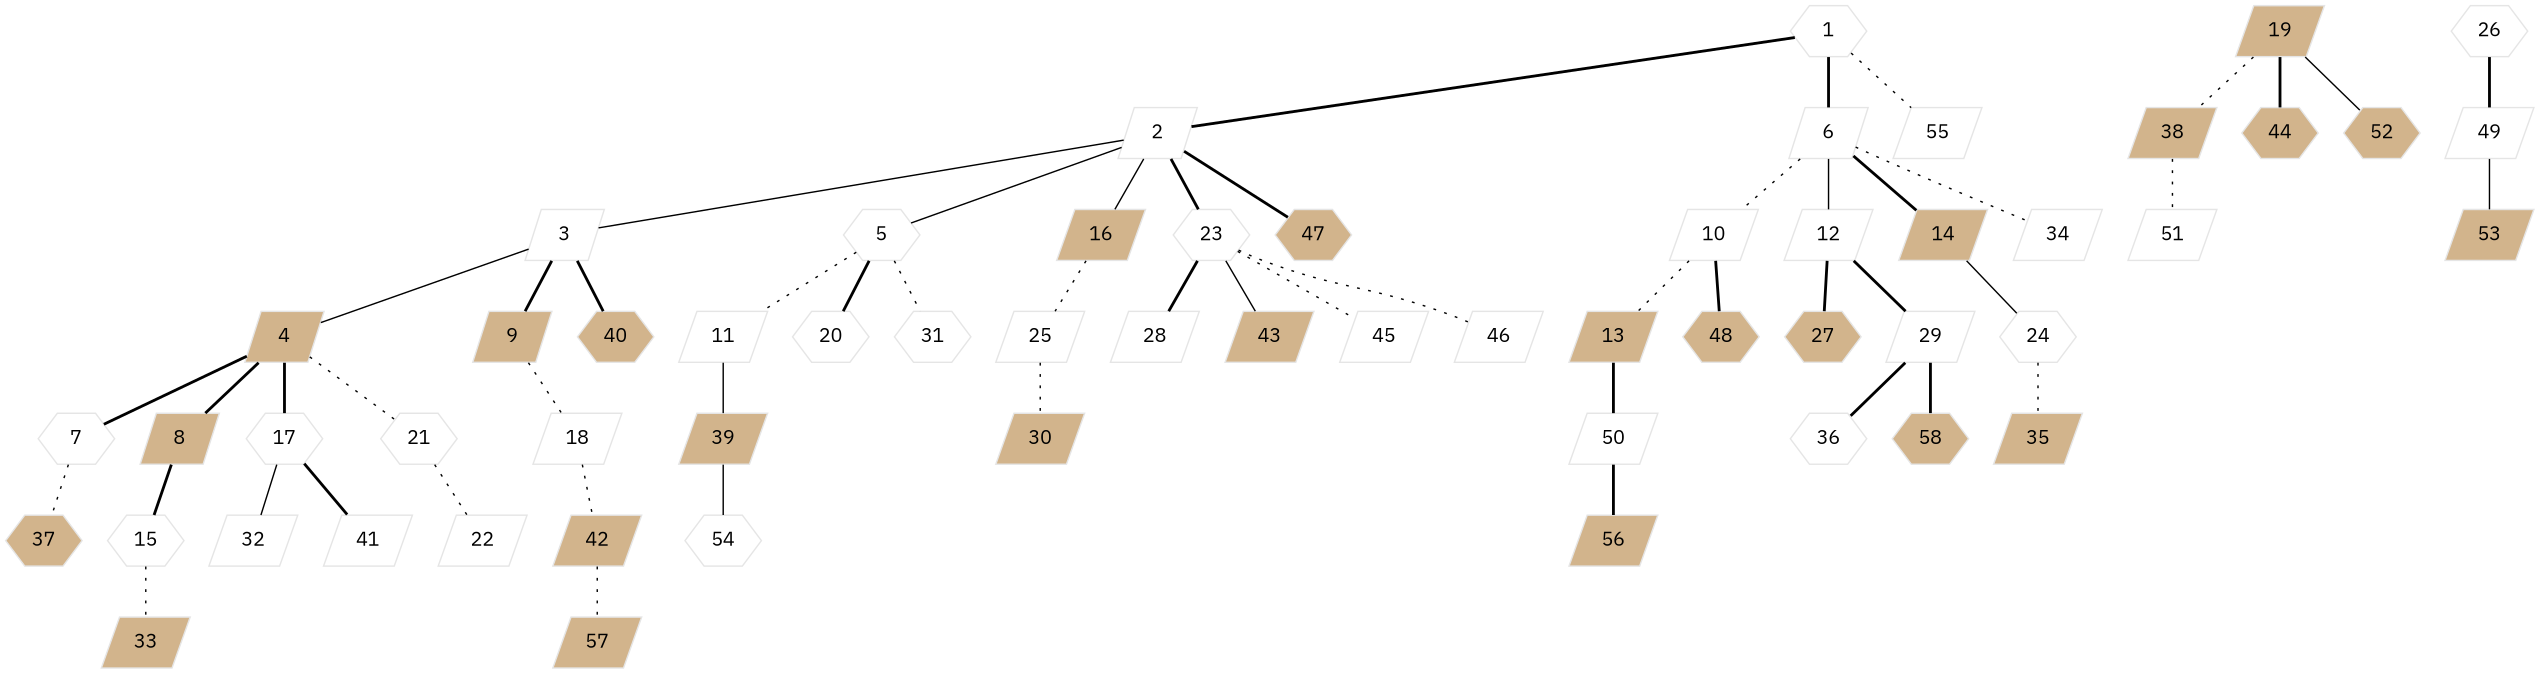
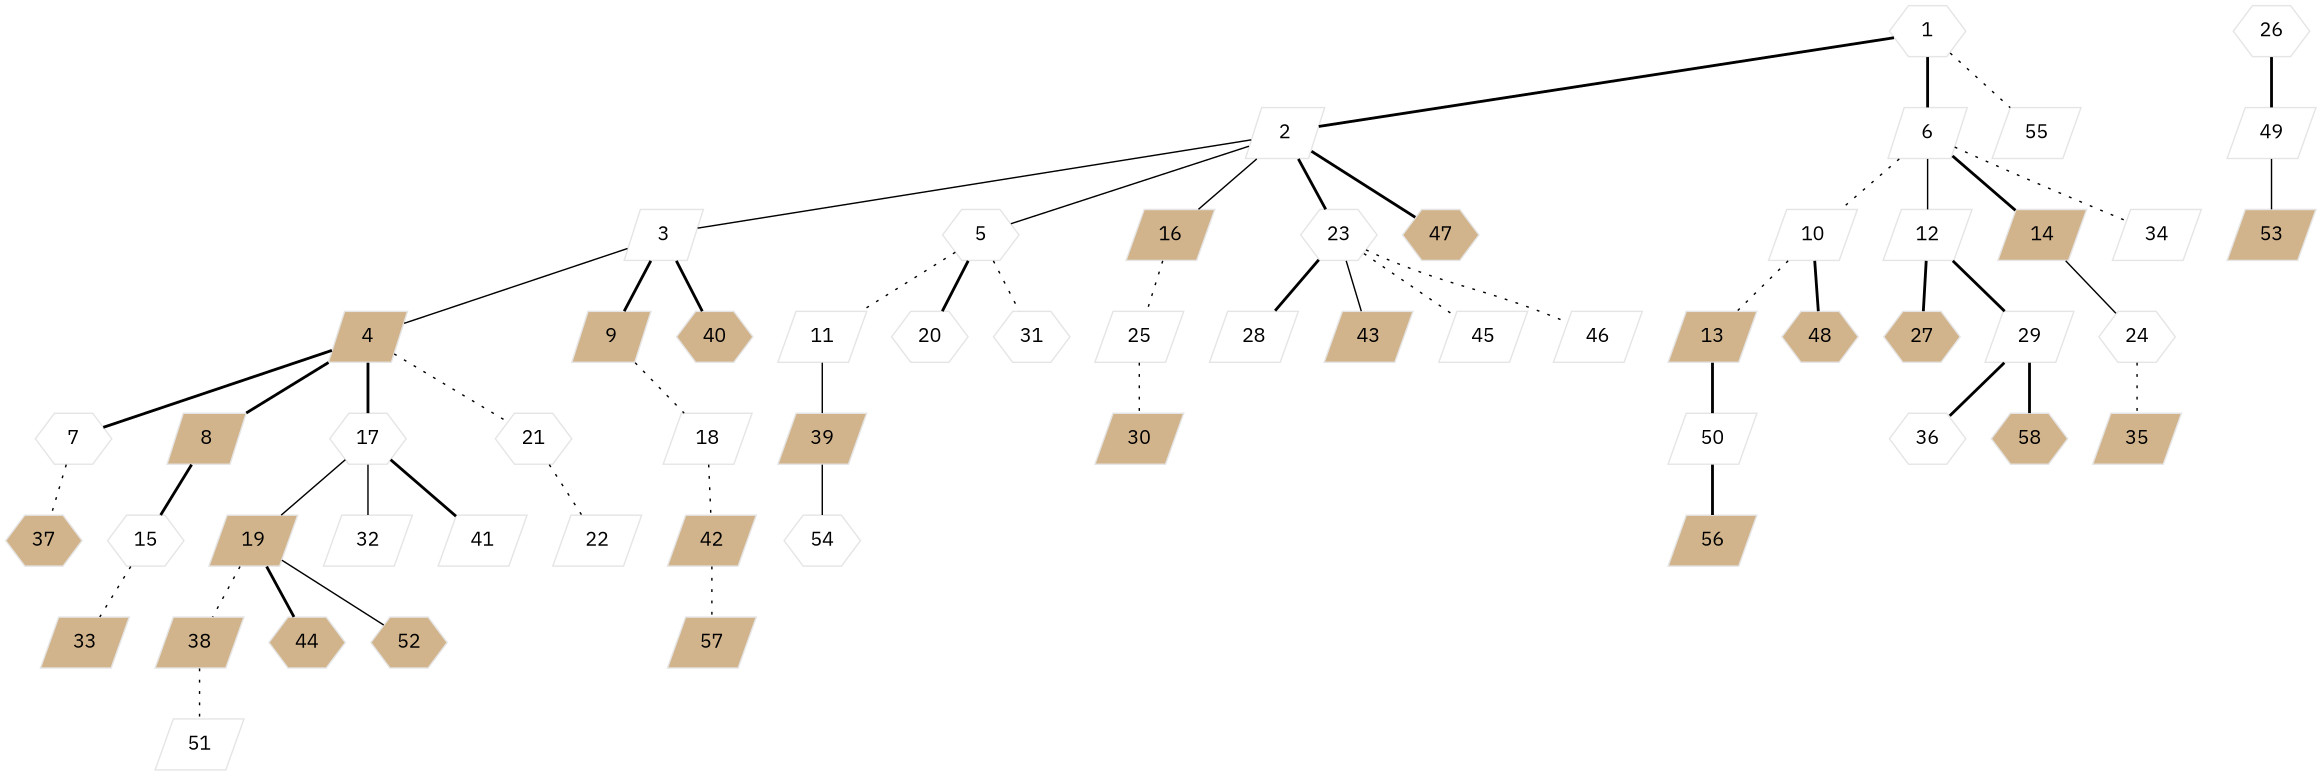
edge "17" -- "19": added
